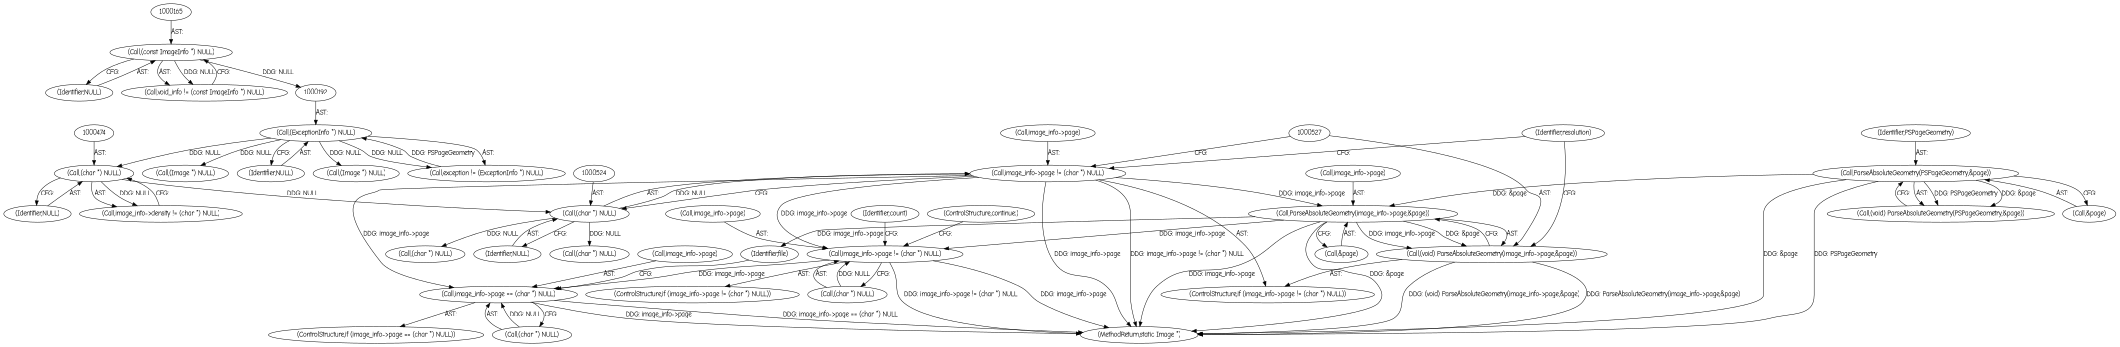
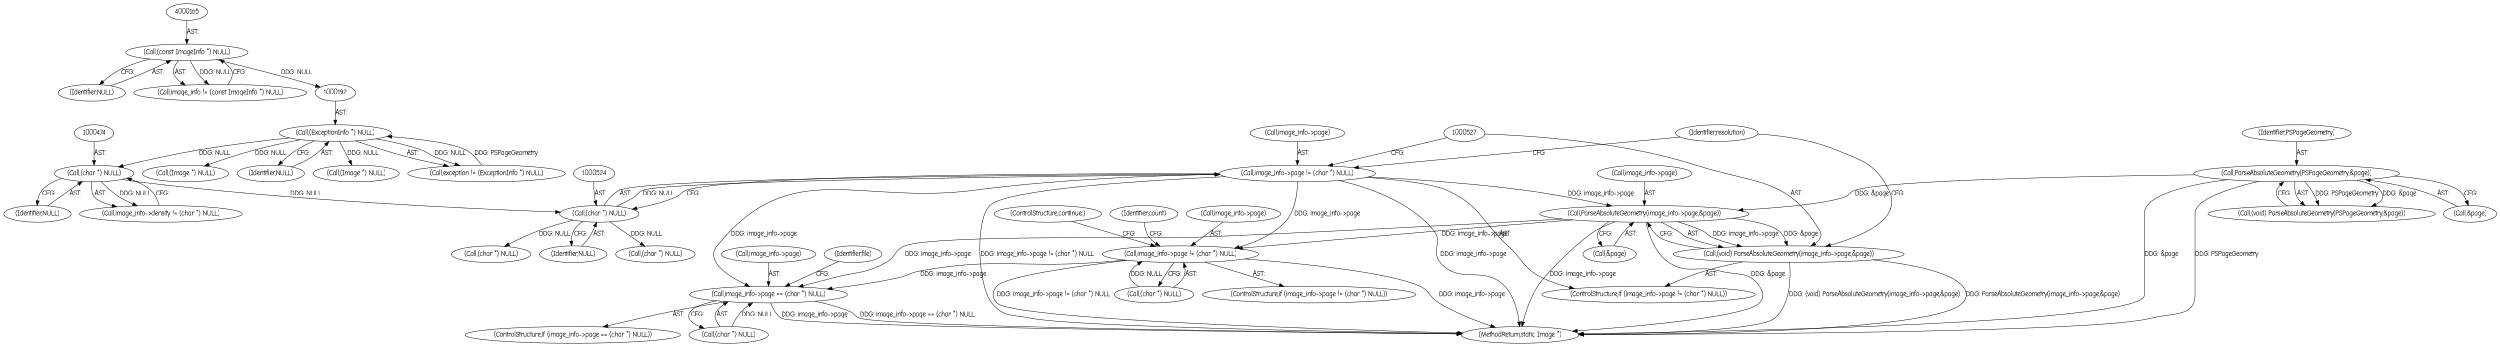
node "1000165": label "1000165" -> "4000165"
node "(Call,void_info != (const ImageInfo *) NULL)": label "(Call,void_info != (const ImageInfo *) NULL)" -> "(Call,image_info != (const ImageInfo *) NULL)"
edge "(Call,ParseAbsoluteGeometry(image_info->page,&page))" -> "(Identifier,file)": now "(Call,ParseAbsoluteGeometry(image_info->page,&page))" -> "(Call,image_info->page == (char *) NULL)"
